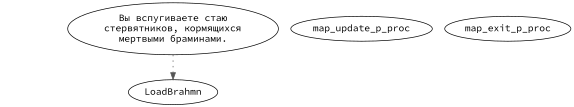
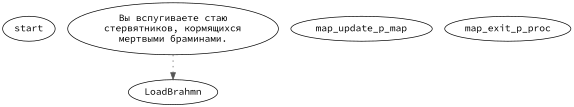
node "start": added
node "map_update_p_proc": label "map_update_p_proc" -> "map_update_p_map"
